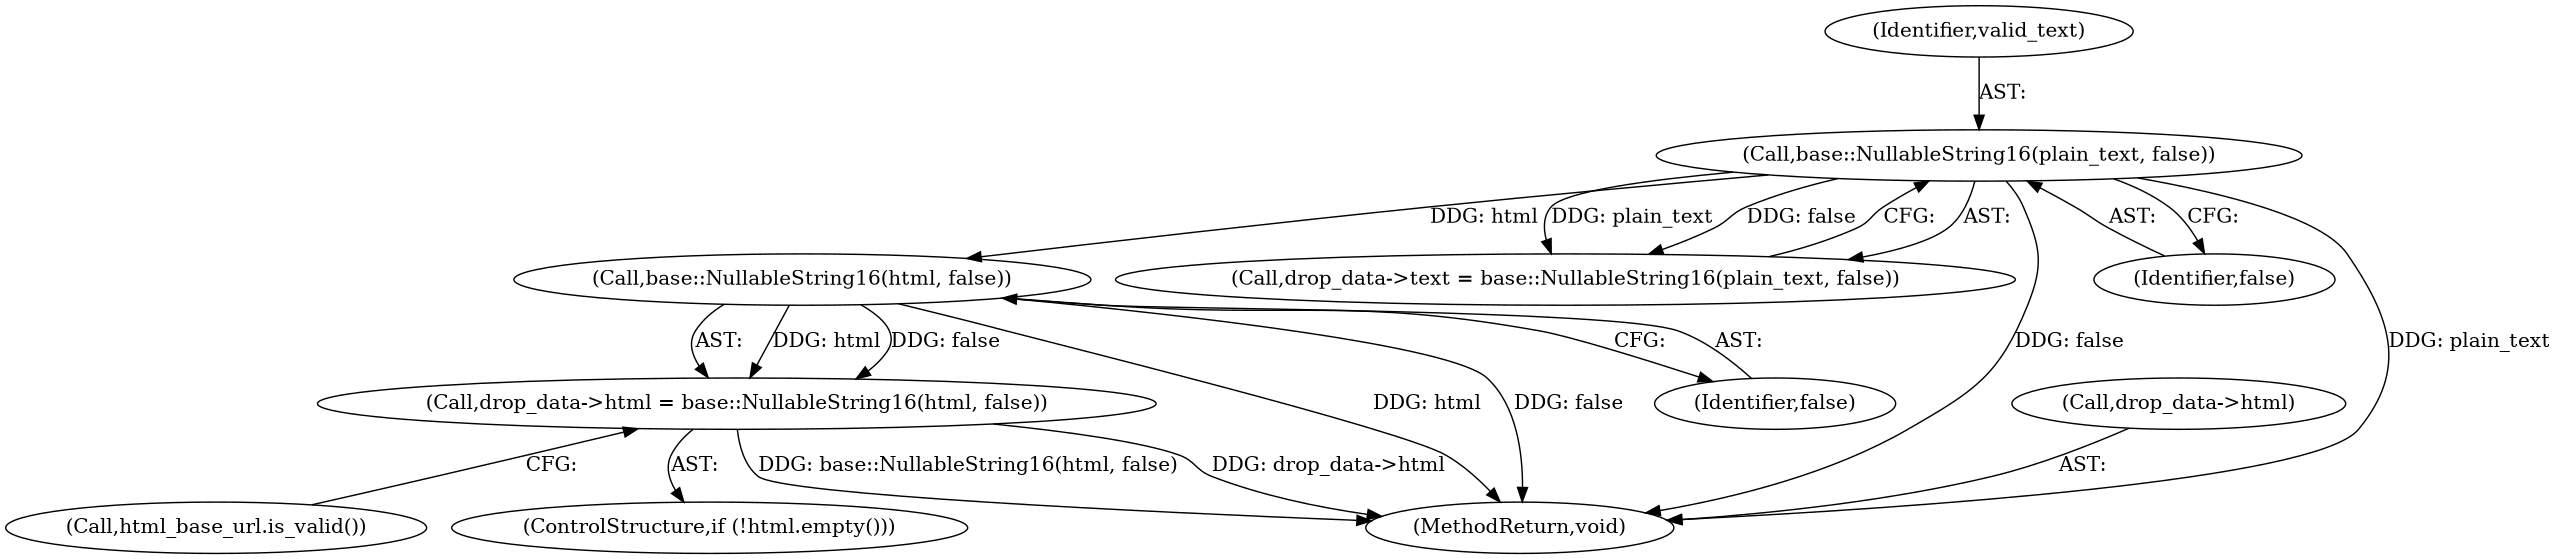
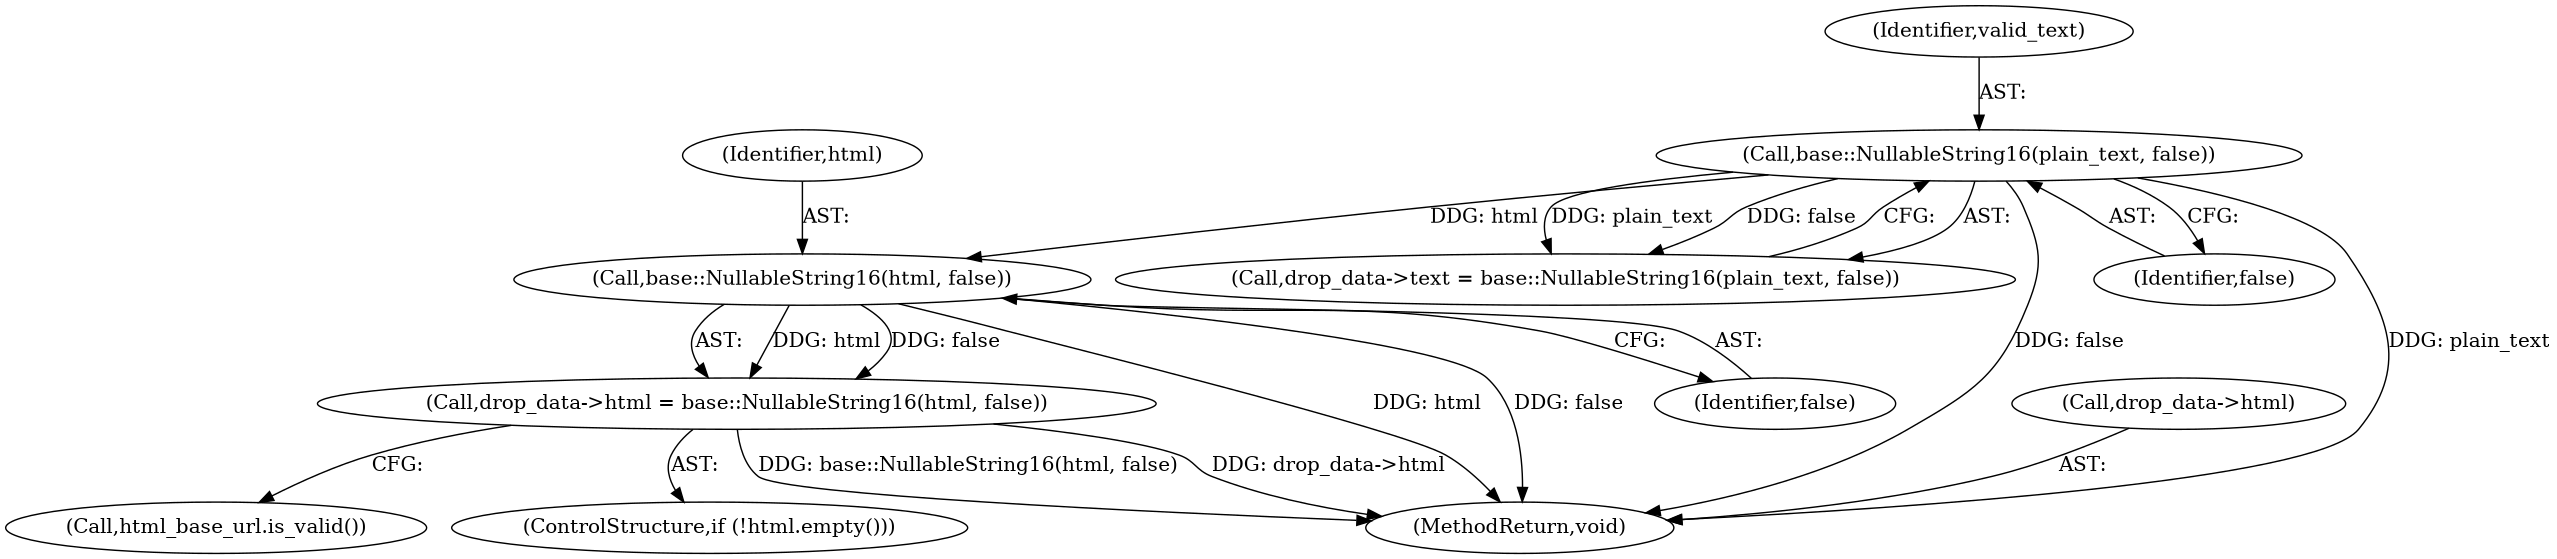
node "(Identifier,html)": added
edge "(Call,html_base_url.is_valid())" -> "(Call,drop_data->html = base::NullableString16(html, false))": reversed
